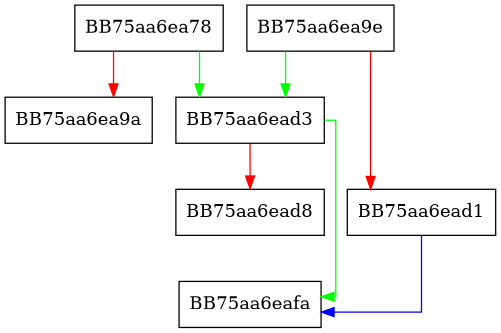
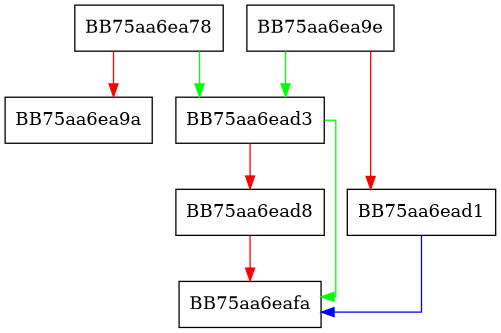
edge "BB75aa6ead8" -> "BB75aa6eafa": added
